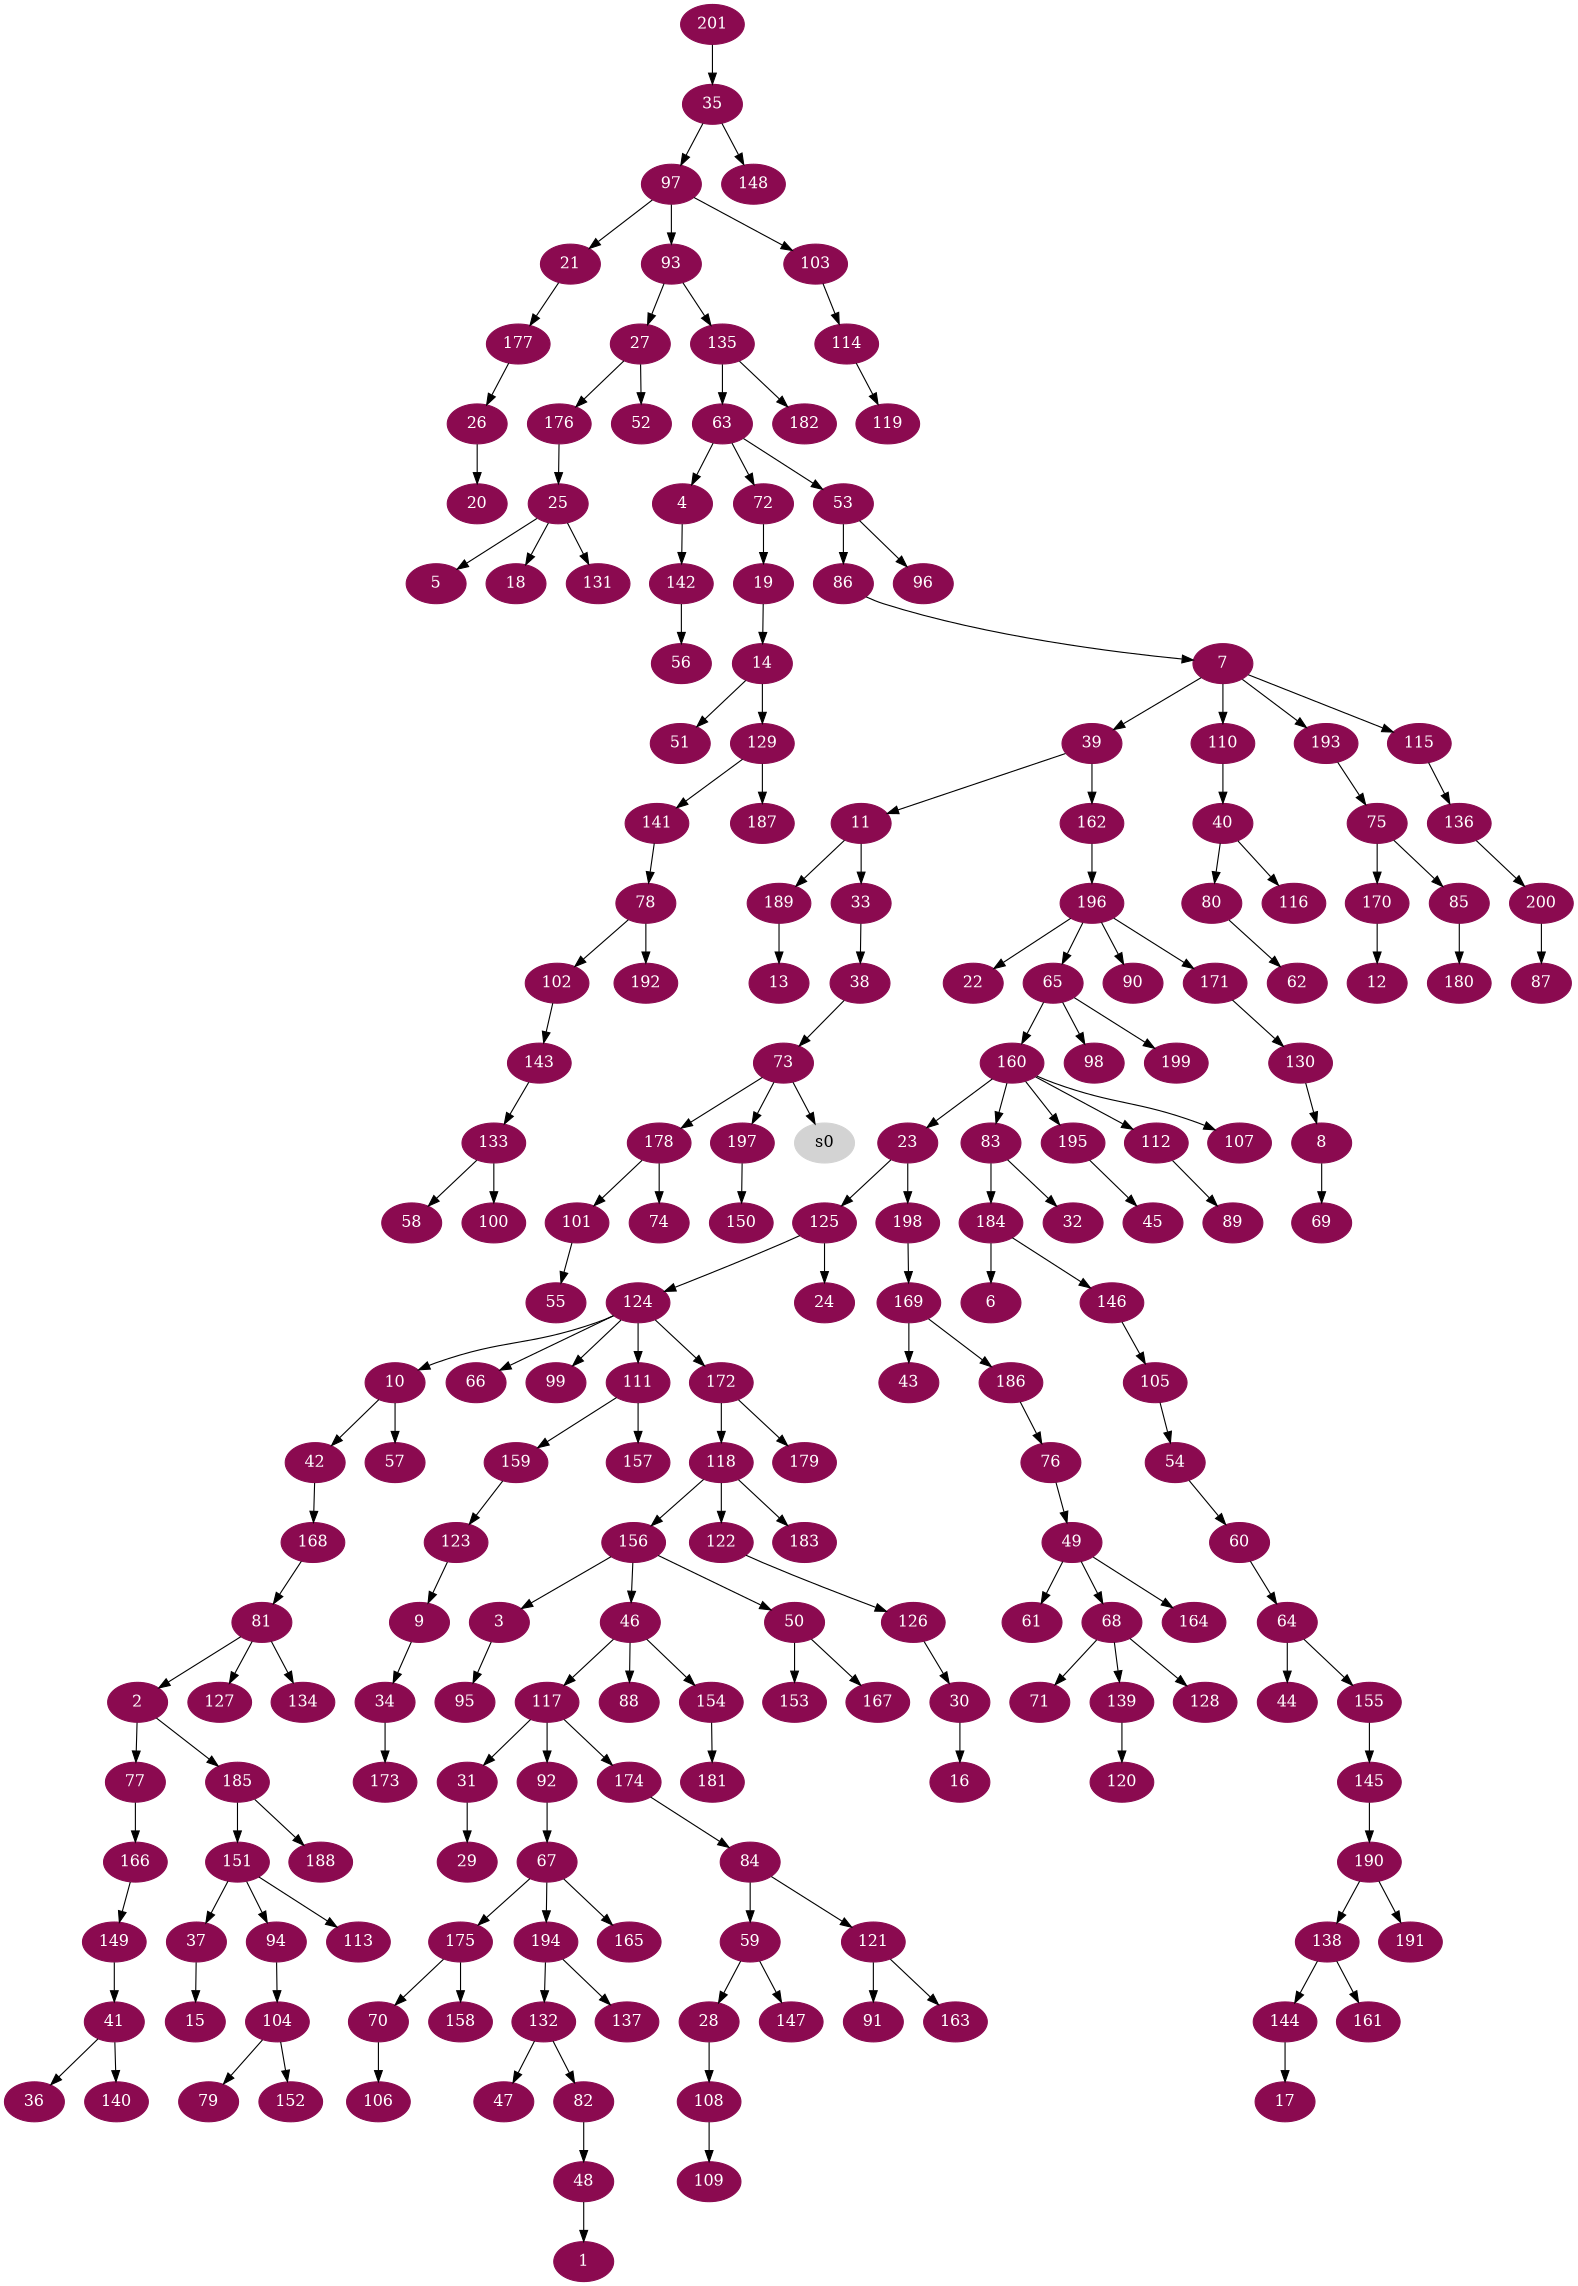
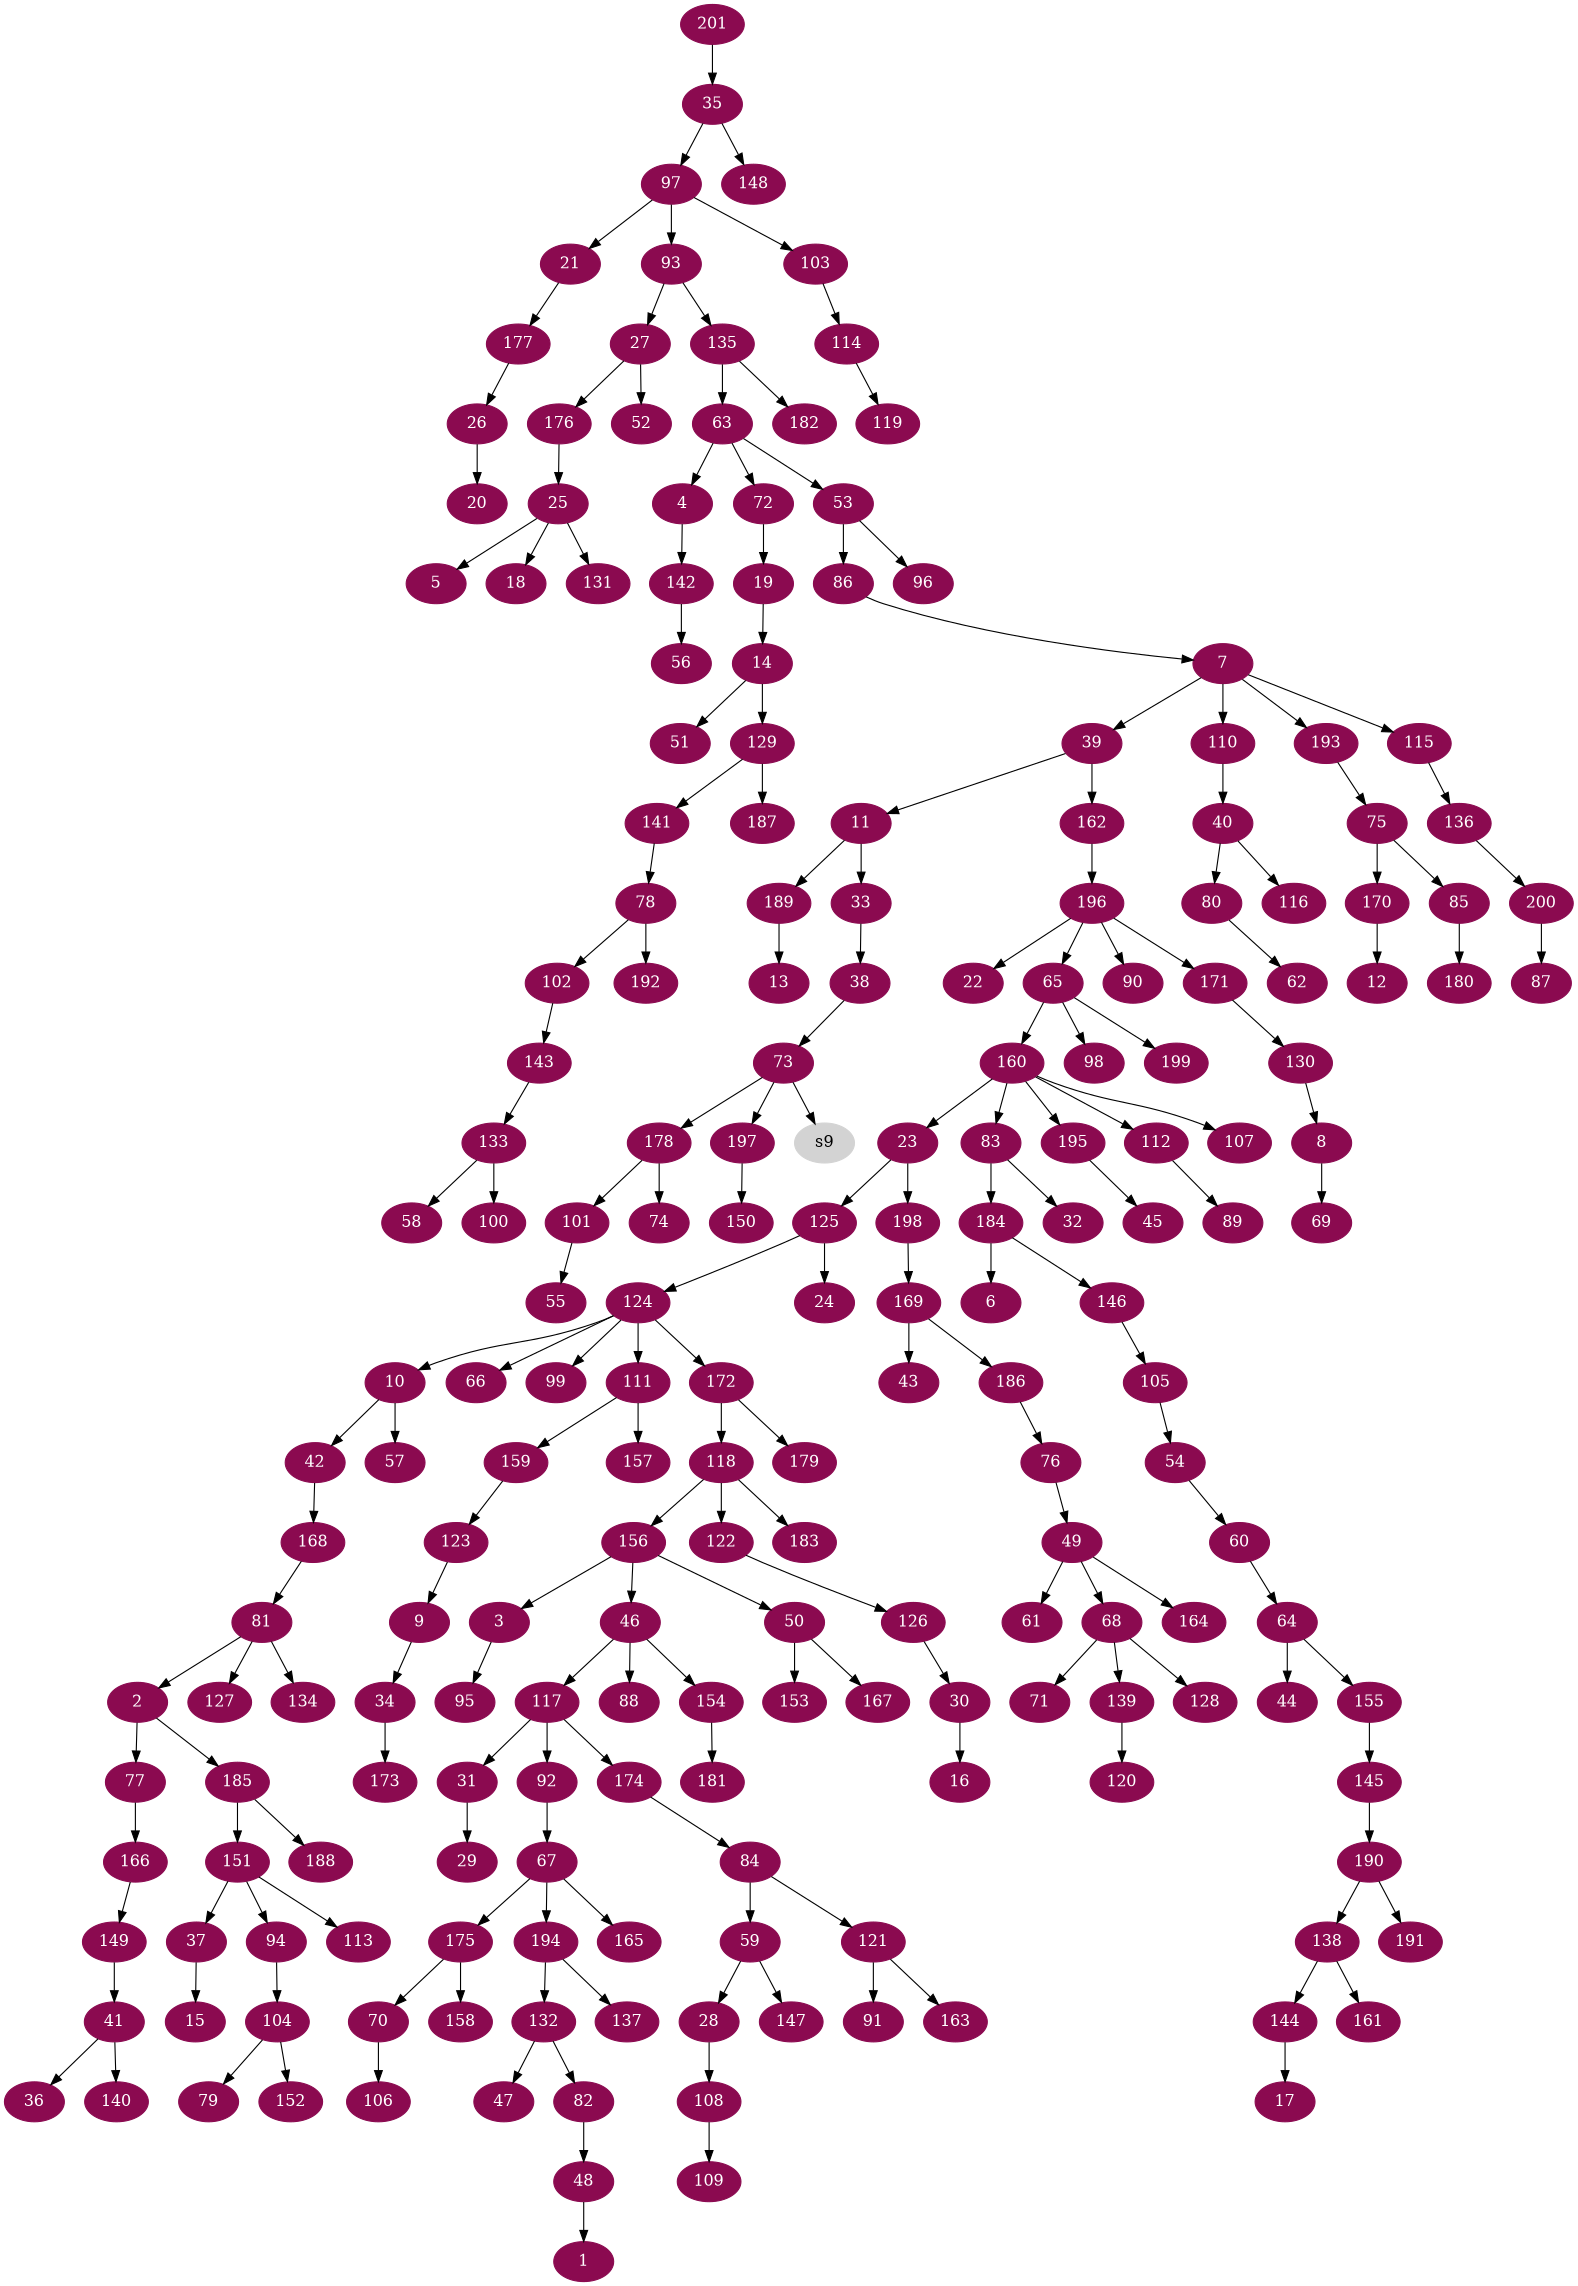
node "s0": label "s0" -> "s9"
